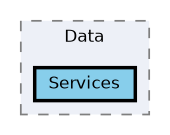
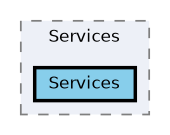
cluster "Data": label "Data" -> "Services"
